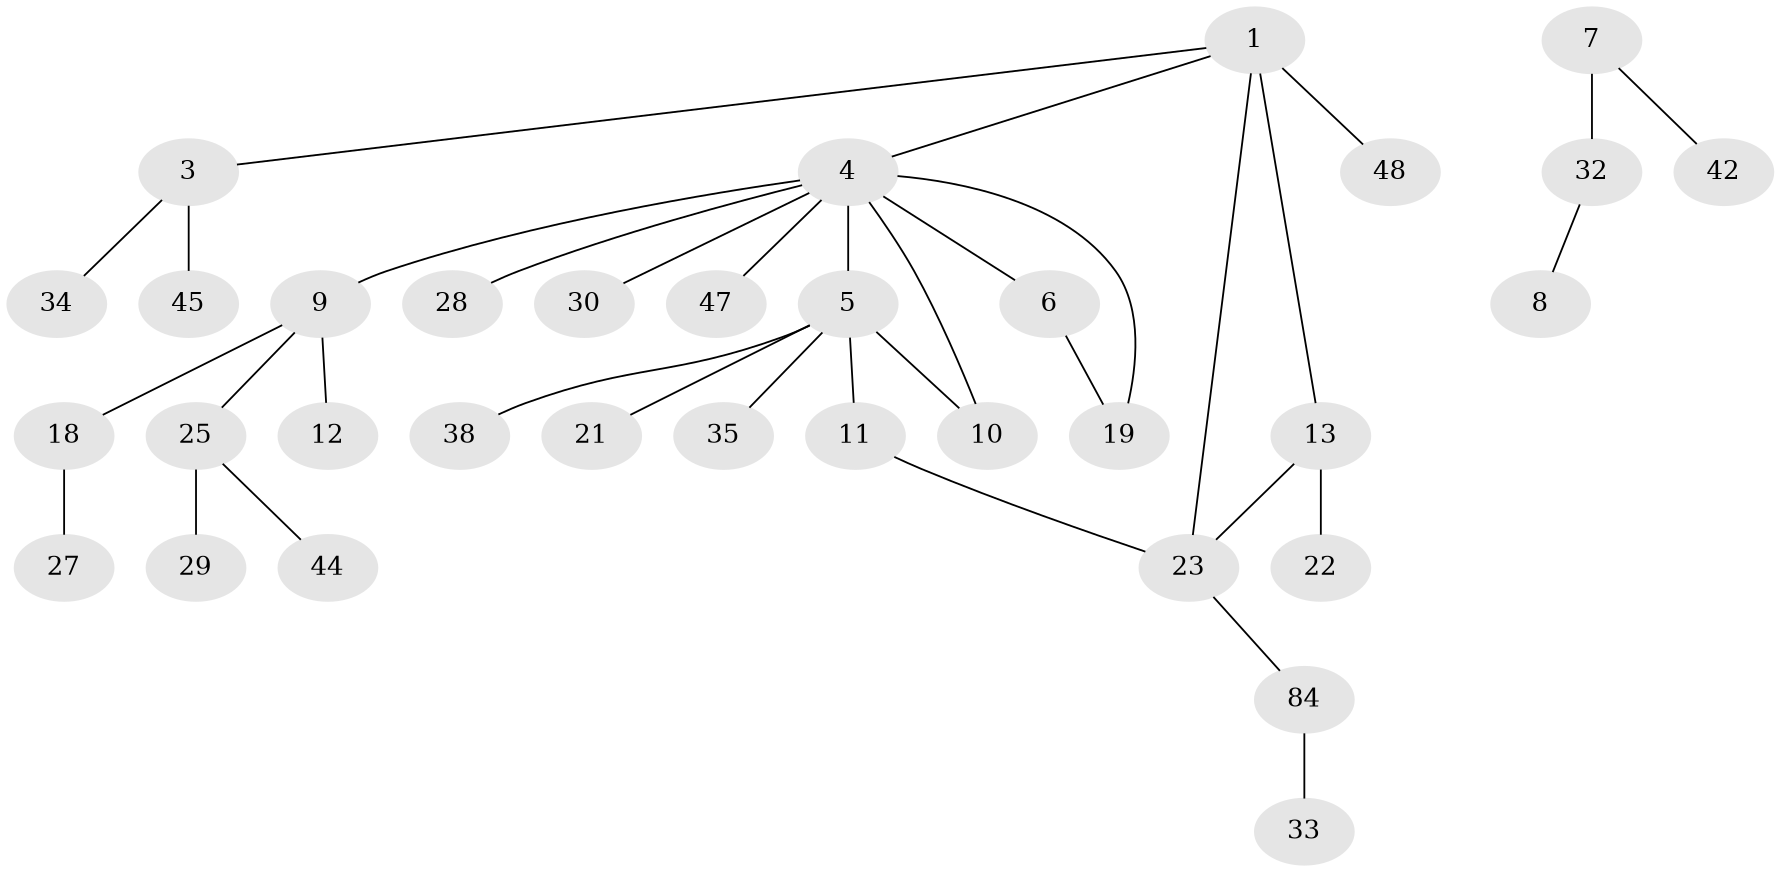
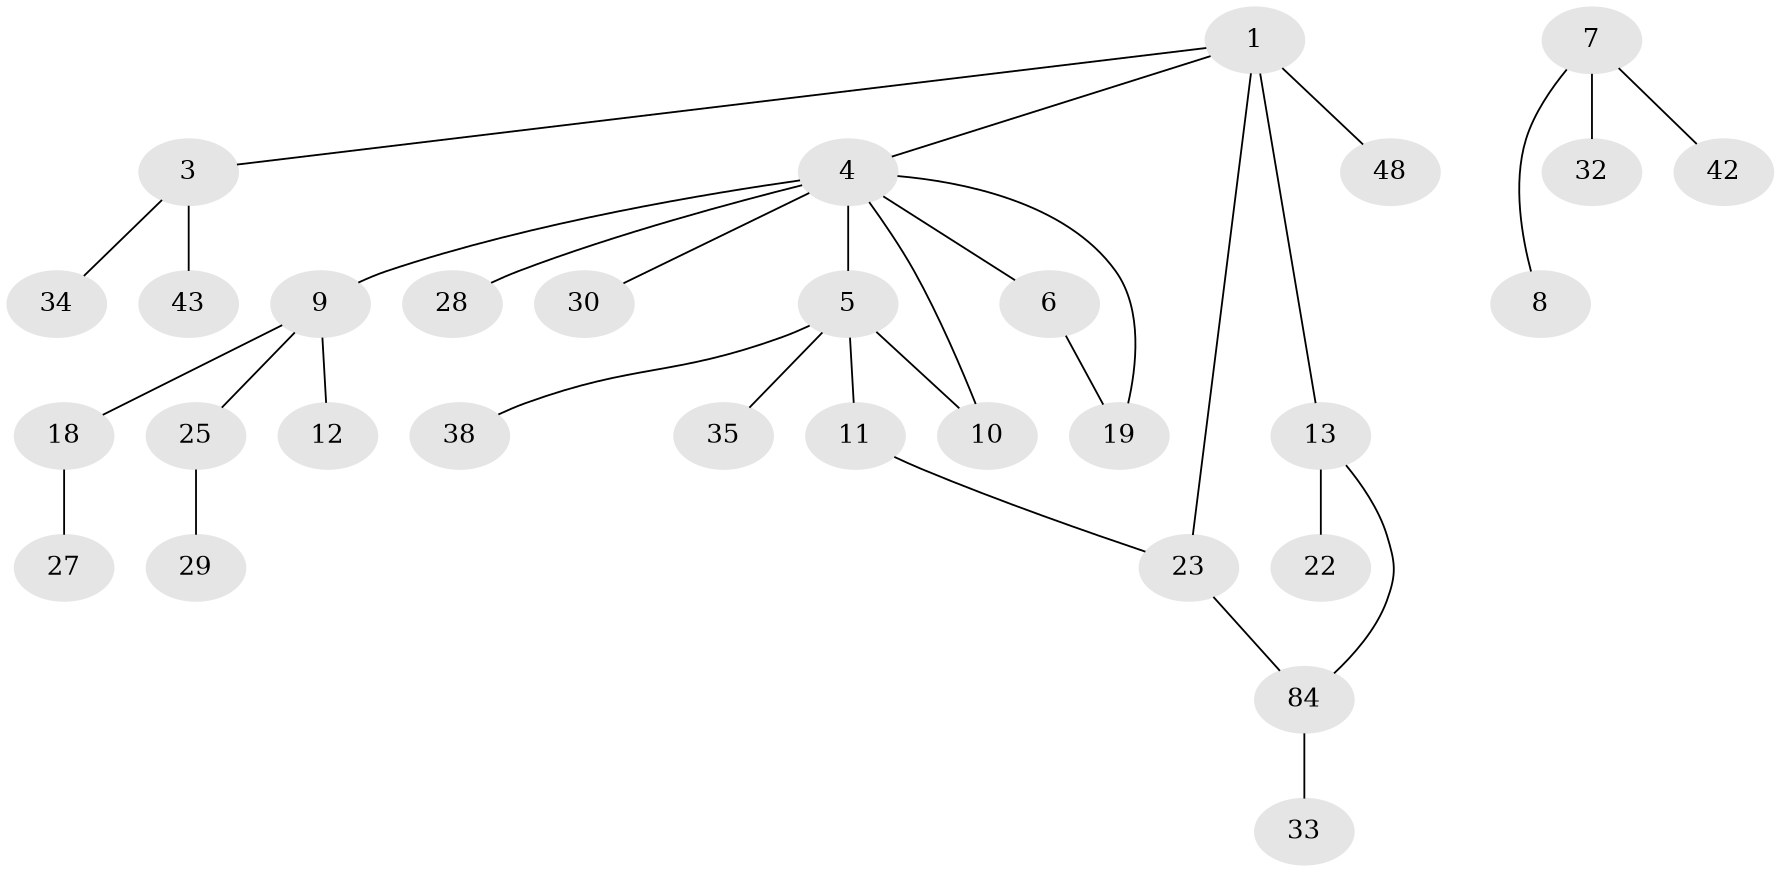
edge "32" -- "8": now "7" -- "8"
node "45": label "45" -> "43"
node "47": removed
node "21": removed
edge "13" -- "23": now "13" -- "84"
node "44": removed
